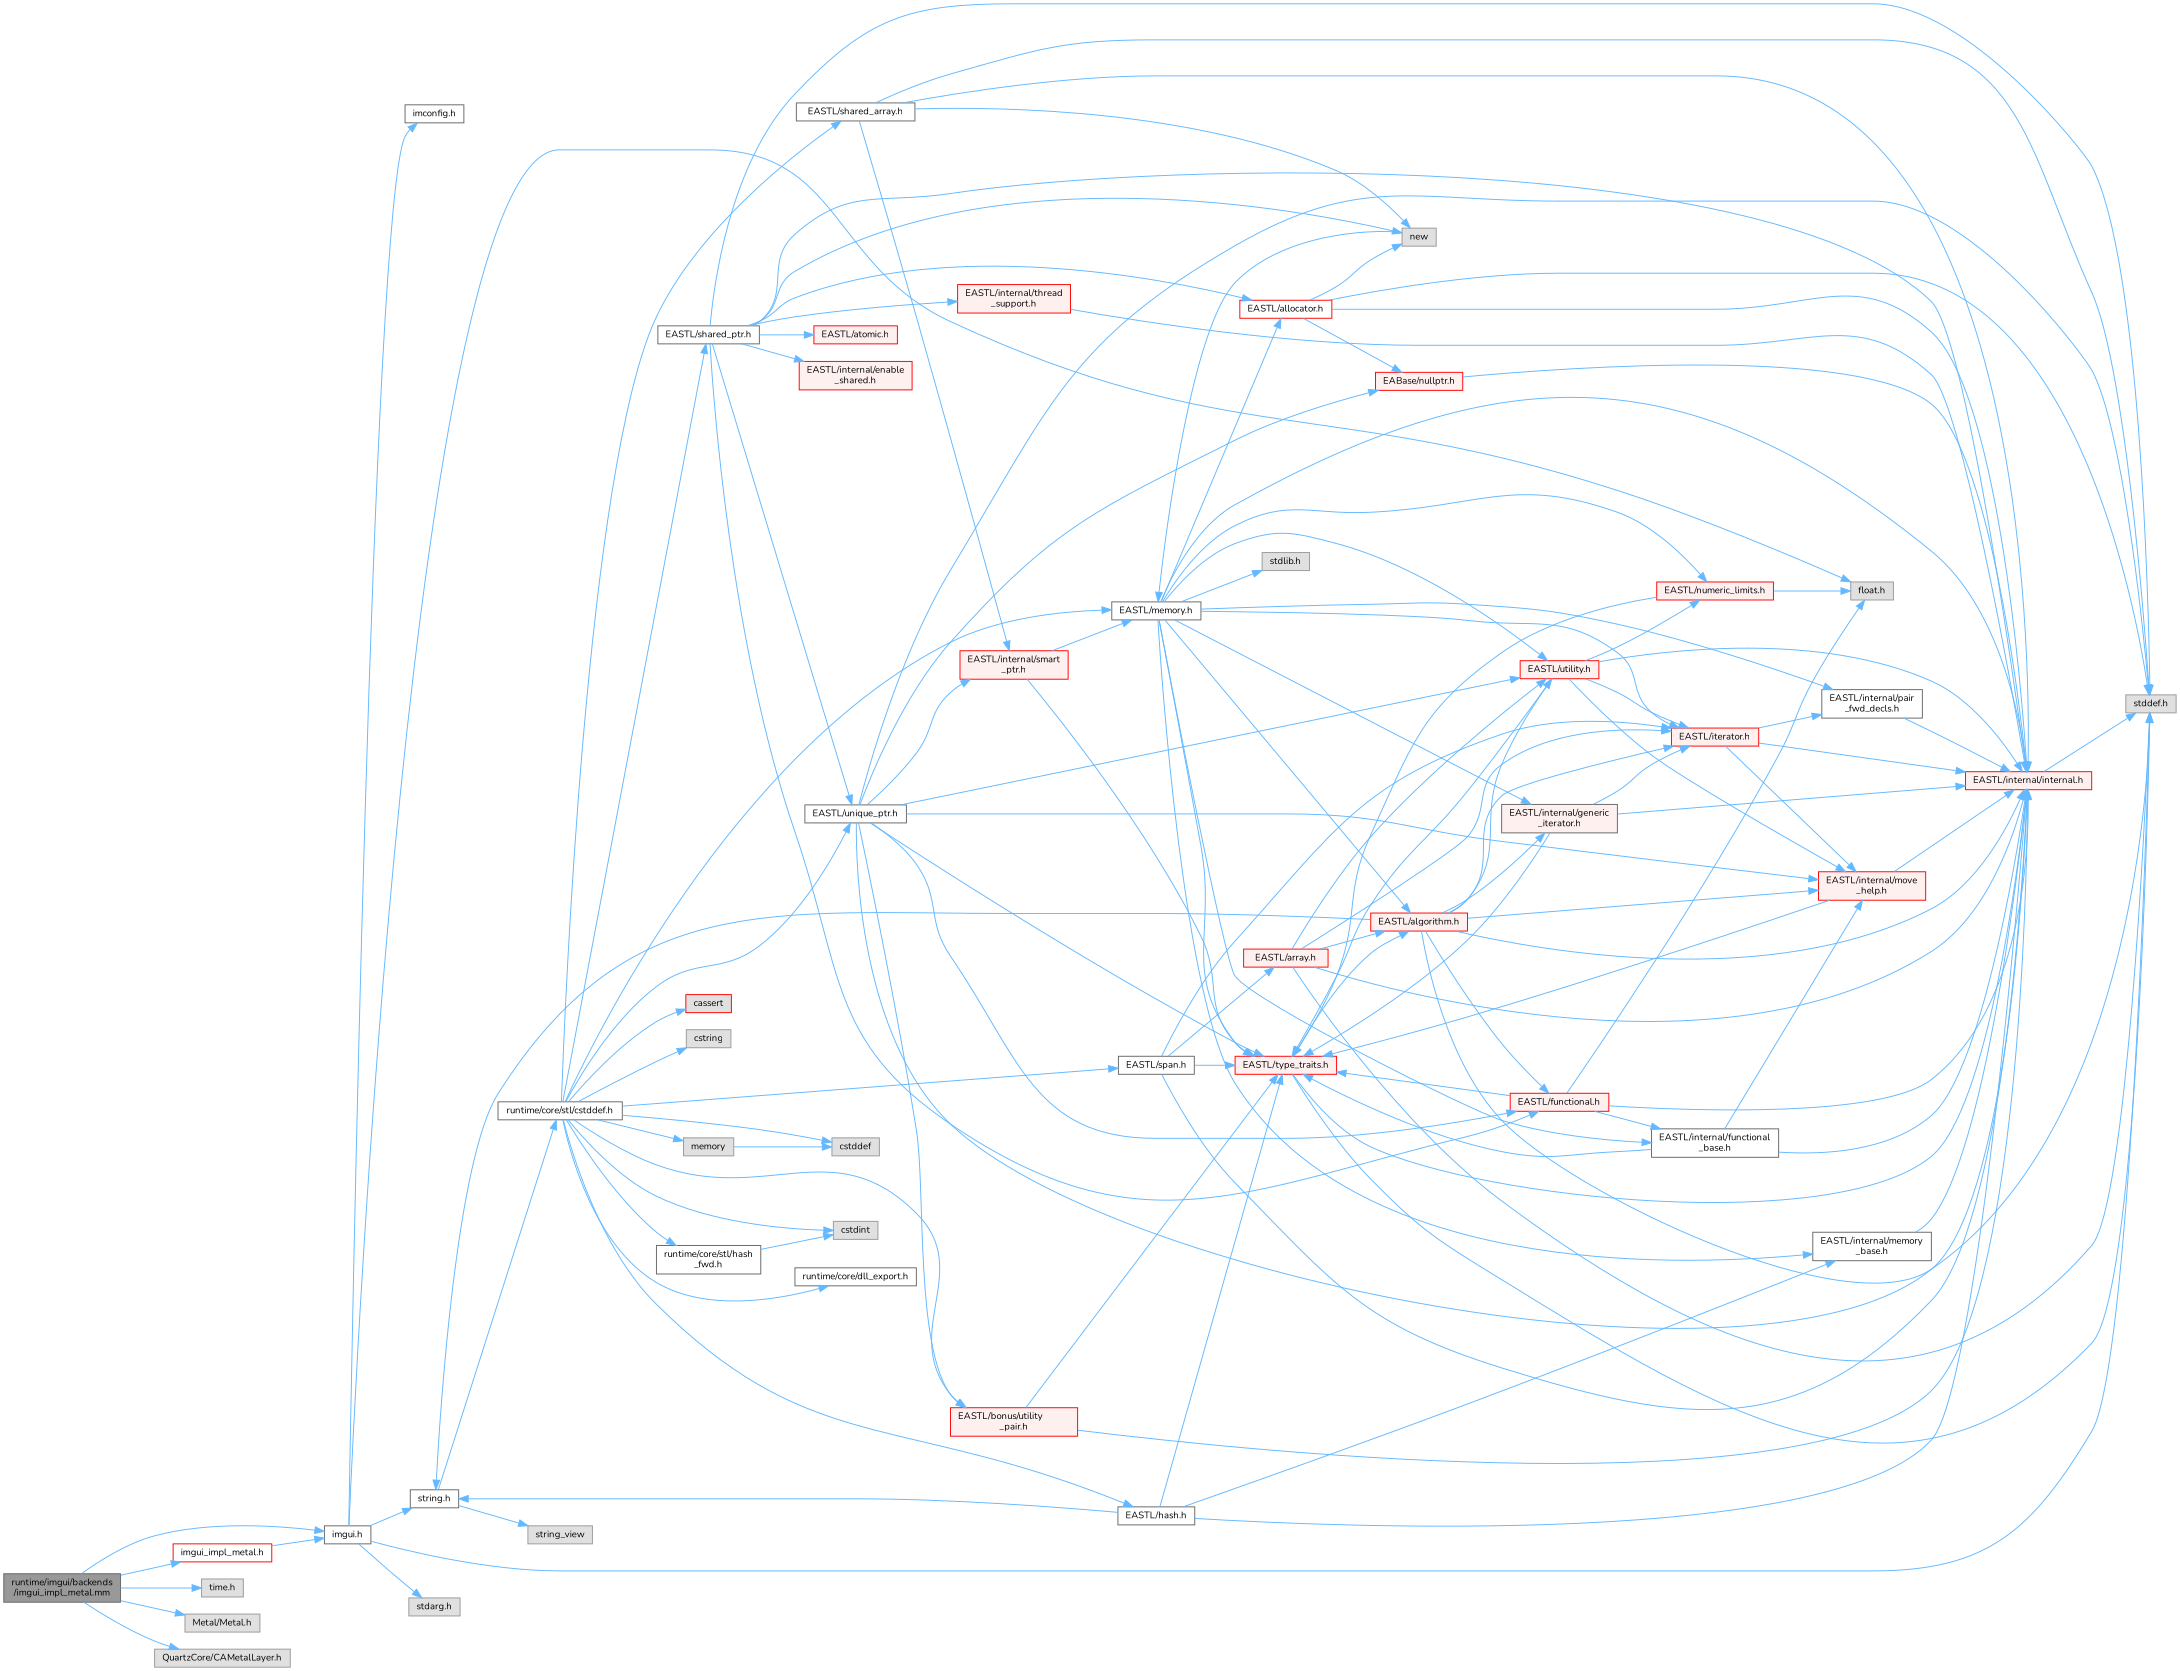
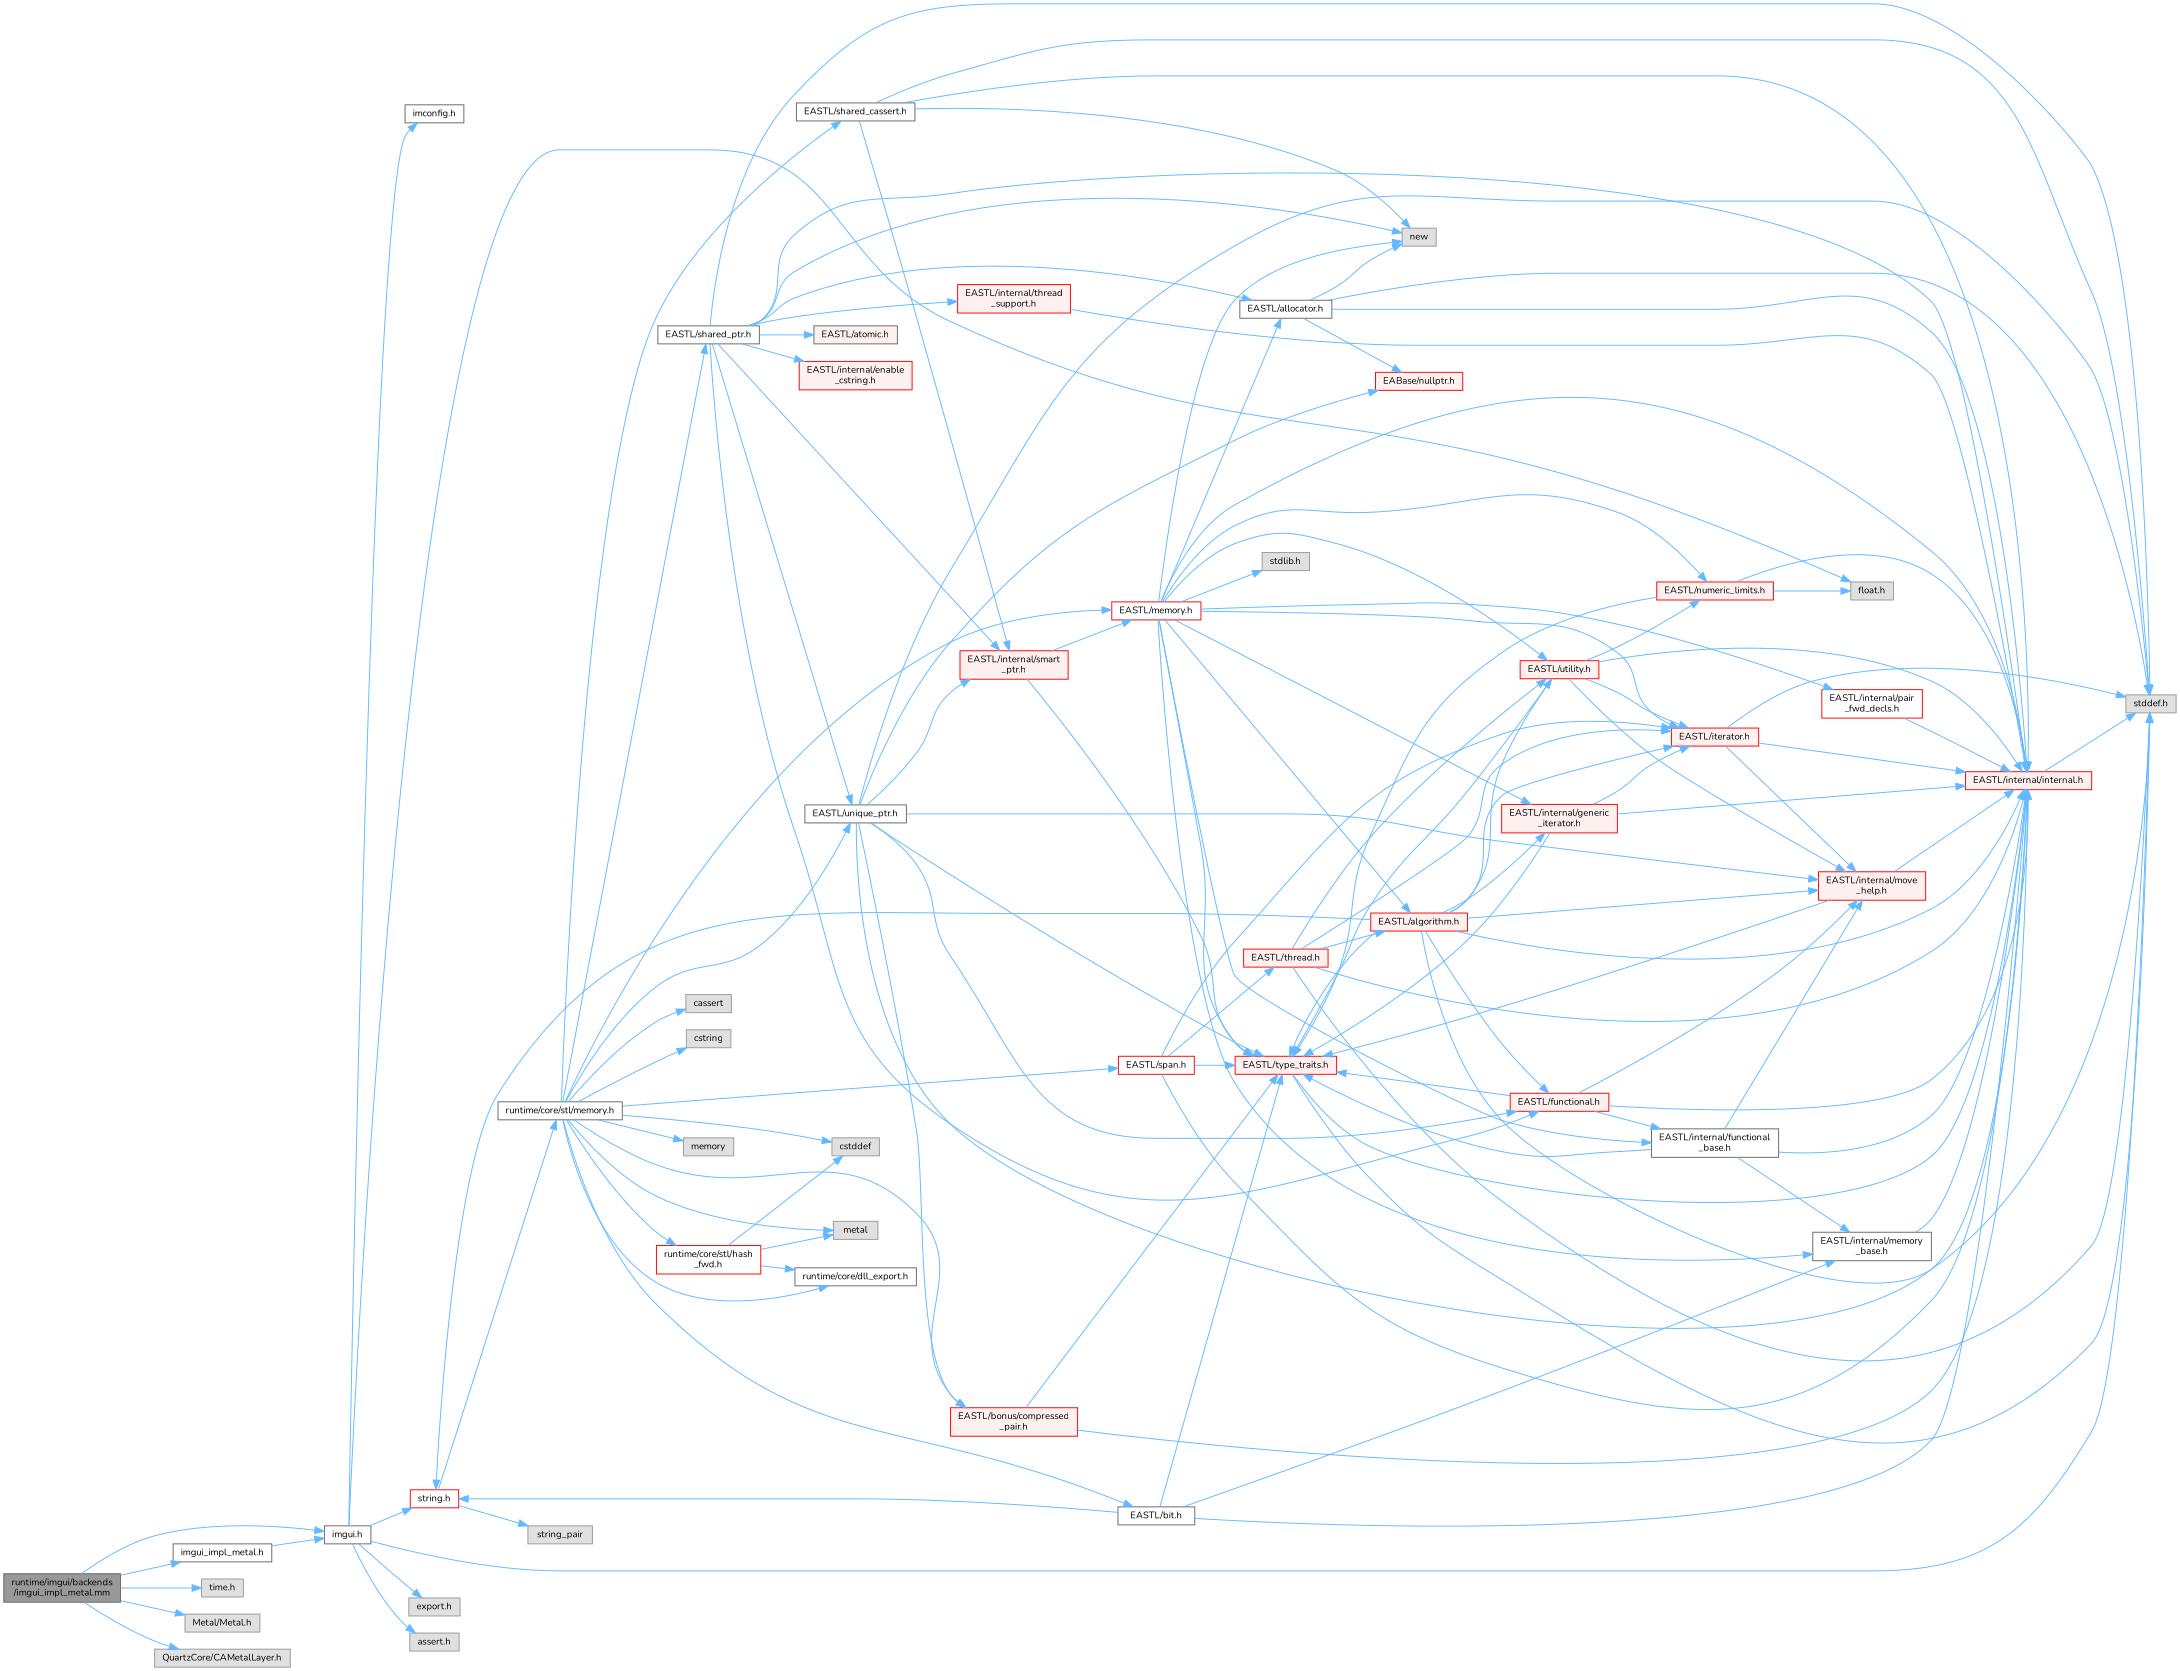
node "EASTL/shared_array.h": label "EASTL/shared_array.h" -> "EASTL/shared_cassert.h"
node "EASTL/allocator.h": color red -> grey40
node "EASTL/atomic.h": color red -> grey40
edge "new" -> "EASTL/memory.h": reversed
node "EASTL/internal/enable _shared.h": label "EASTL/internal/enable _shared.h" -> "EASTL/internal/enable _cstring.h"
edge "EABase/nullptr.h" -> "EASTL/internal/internal.h": now "EASTL/numeric_limits.h" -> "EASTL/internal/internal.h"
edge "EASTL/shared_ptr.h" -> "EASTL/internal/smart _ptr.h": added
node "EASTL/memory.h": color grey40 -> red
node "EASTL/internal/pair _fwd_decls.h": color grey40 -> red
edge "EASTL/iterator.h" -> "EASTL/internal/pair _fwd_decls.h": now "EASTL/iterator.h" -> "stddef.h"
edge "EASTL/unique_ptr.h" -> "EASTL/utility.h": removed
node "EASTL/internal/generic _iterator.h": color grey40 -> red
edge "EASTL/functional.h" -> "float.h": now "EASTL/functional.h" -> "EASTL/internal/move _help.h"
node "EASTL/array.h": label "EASTL/array.h" -> "EASTL/thread.h"
edge "EASTL/type_traits.h" -> "EASTL/algorithm.h": reversed
node "cassert": color red -> grey60
node "EASTL/span.h": color grey40 -> red
node "runtime/core/stl/cstddef.h": label "runtime/core/stl/cstddef.h" -> "runtime/core/stl/memory.h"
edge "memory" -> "cstddef": now "runtime/core/stl/hash _fwd.h" -> "cstddef"
edge "EASTL/internal/functional _base.h" -> "EASTL/internal/memory _base.h": added
node "cstdint": label "cstdint" -> "metal"
node "runtime/core/stl/hash _fwd.h": color grey40 -> red
edge "runtime/core/stl/hash _fwd.h" -> "runtime/core/dll_export.h": added
node "EASTL/bonus/utility _pair.h": label "EASTL/bonus/utility _pair.h" -> "EASTL/bonus/compressed _pair.h"
node "string.h": color grey40 -> red
node "EASTL/hash.h": label "EASTL/hash.h" -> "EASTL/bit.h"
node "string_view": label "string_view" -> "string_pair"
node "imgui_impl_metal.h": color red -> grey40
node "stdarg.h": label "stdarg.h" -> "export.h"
node "assert.h": added
